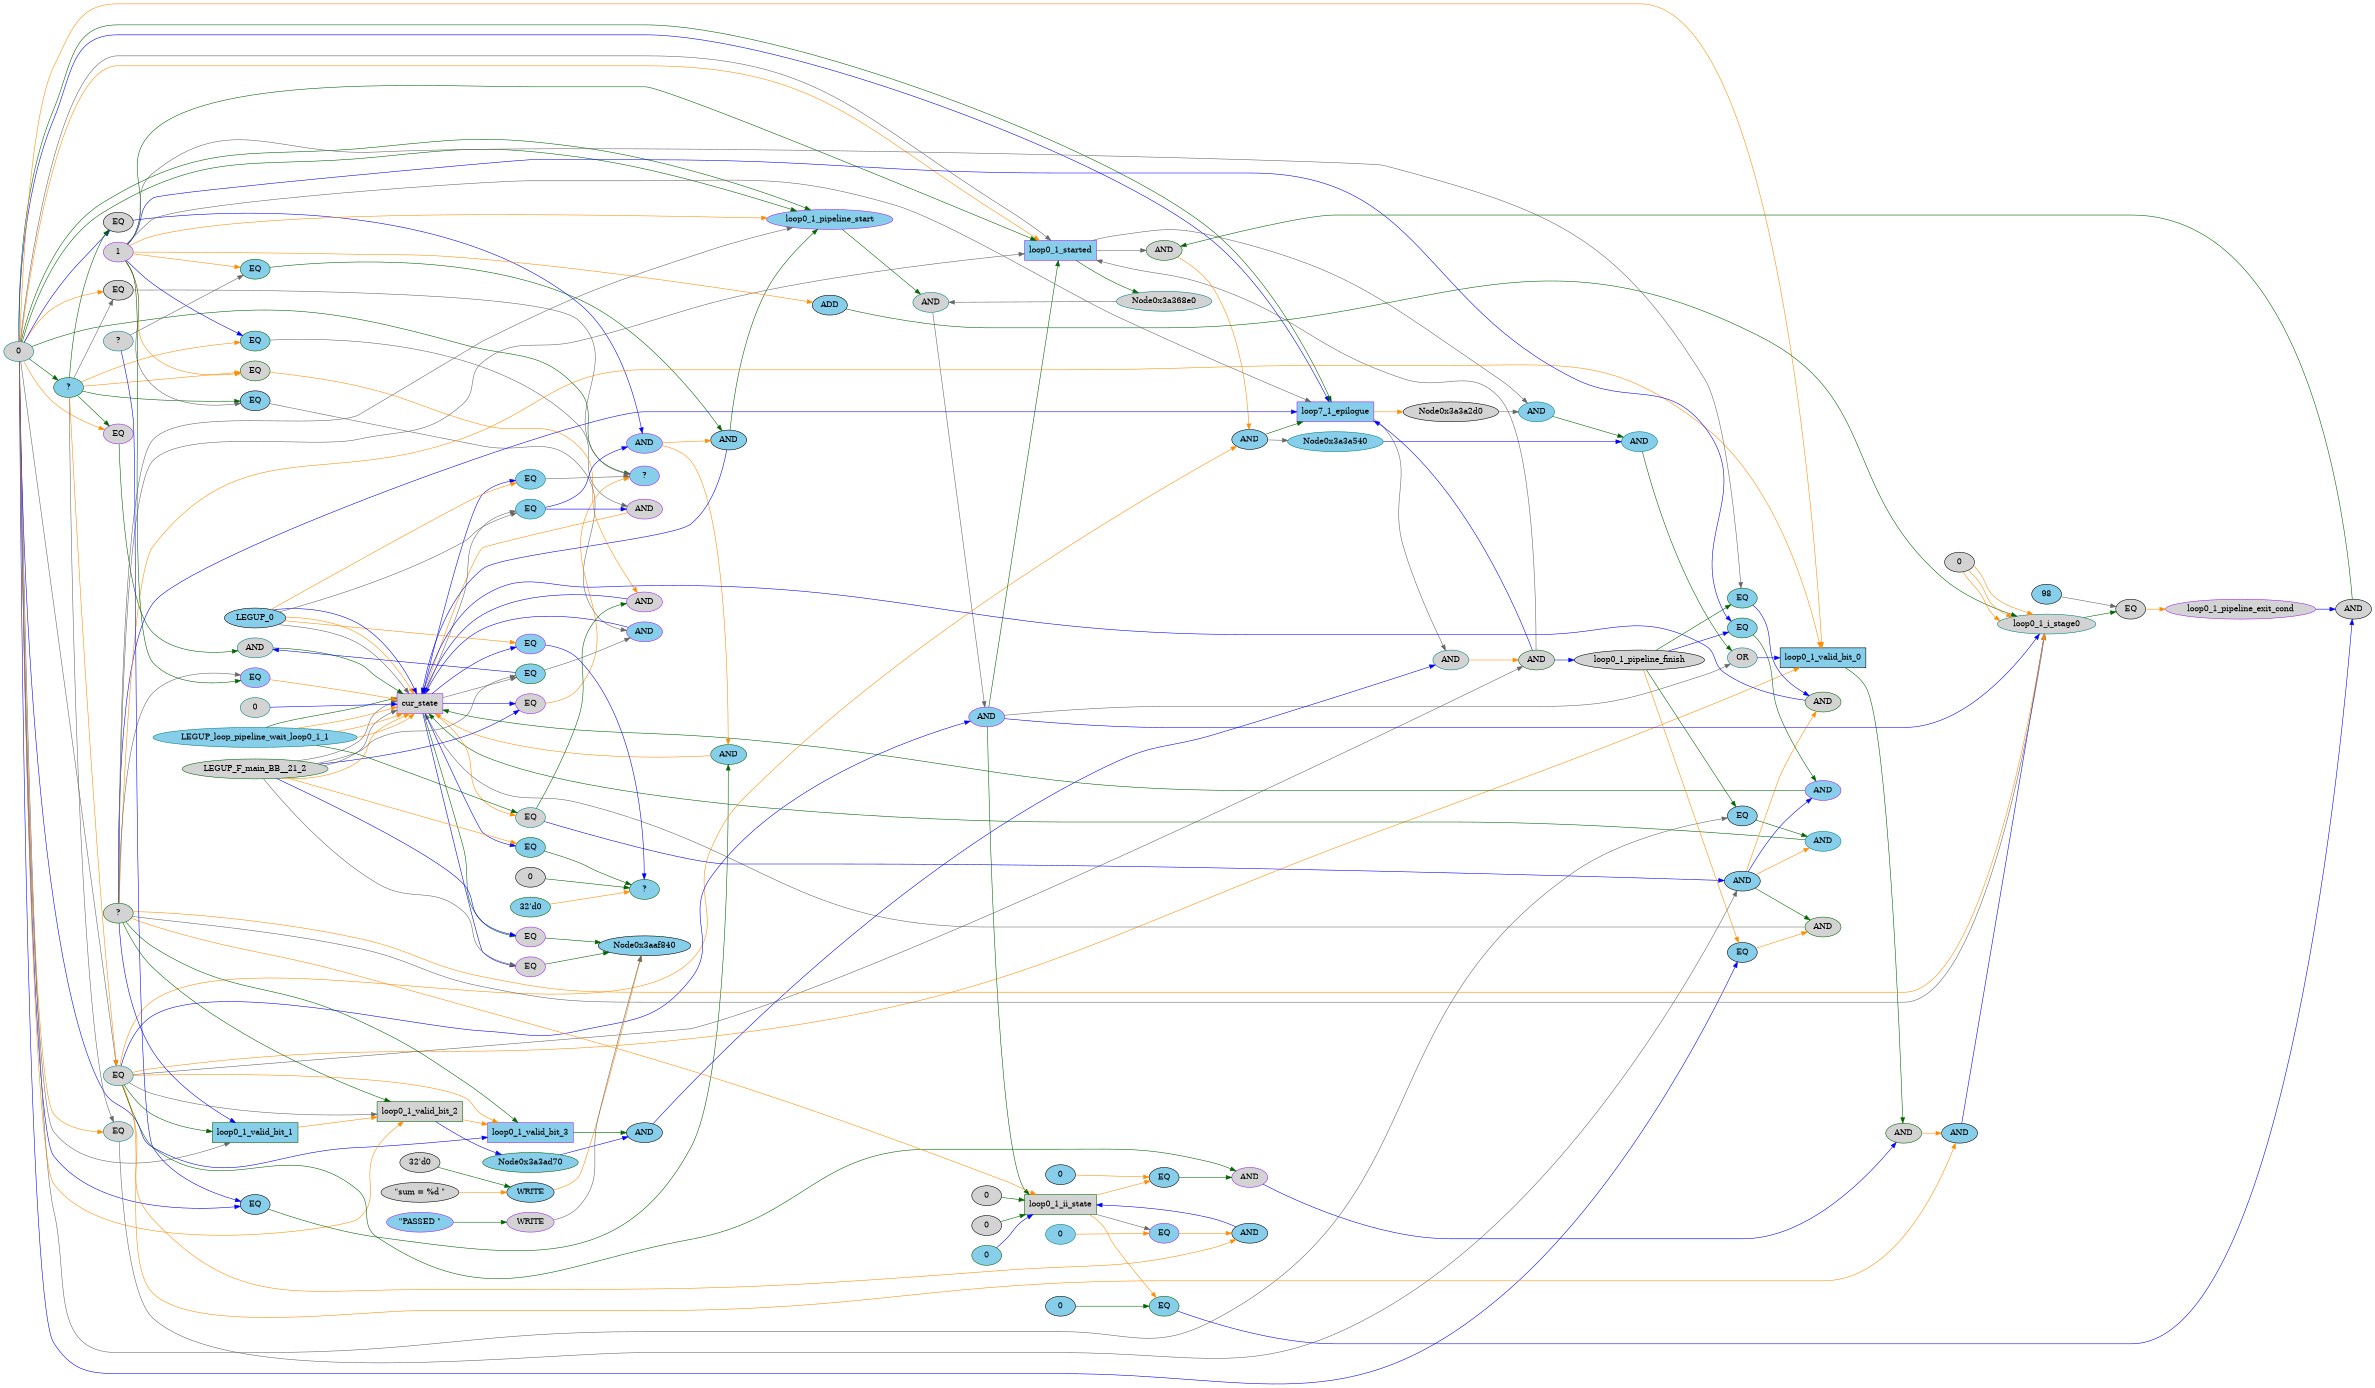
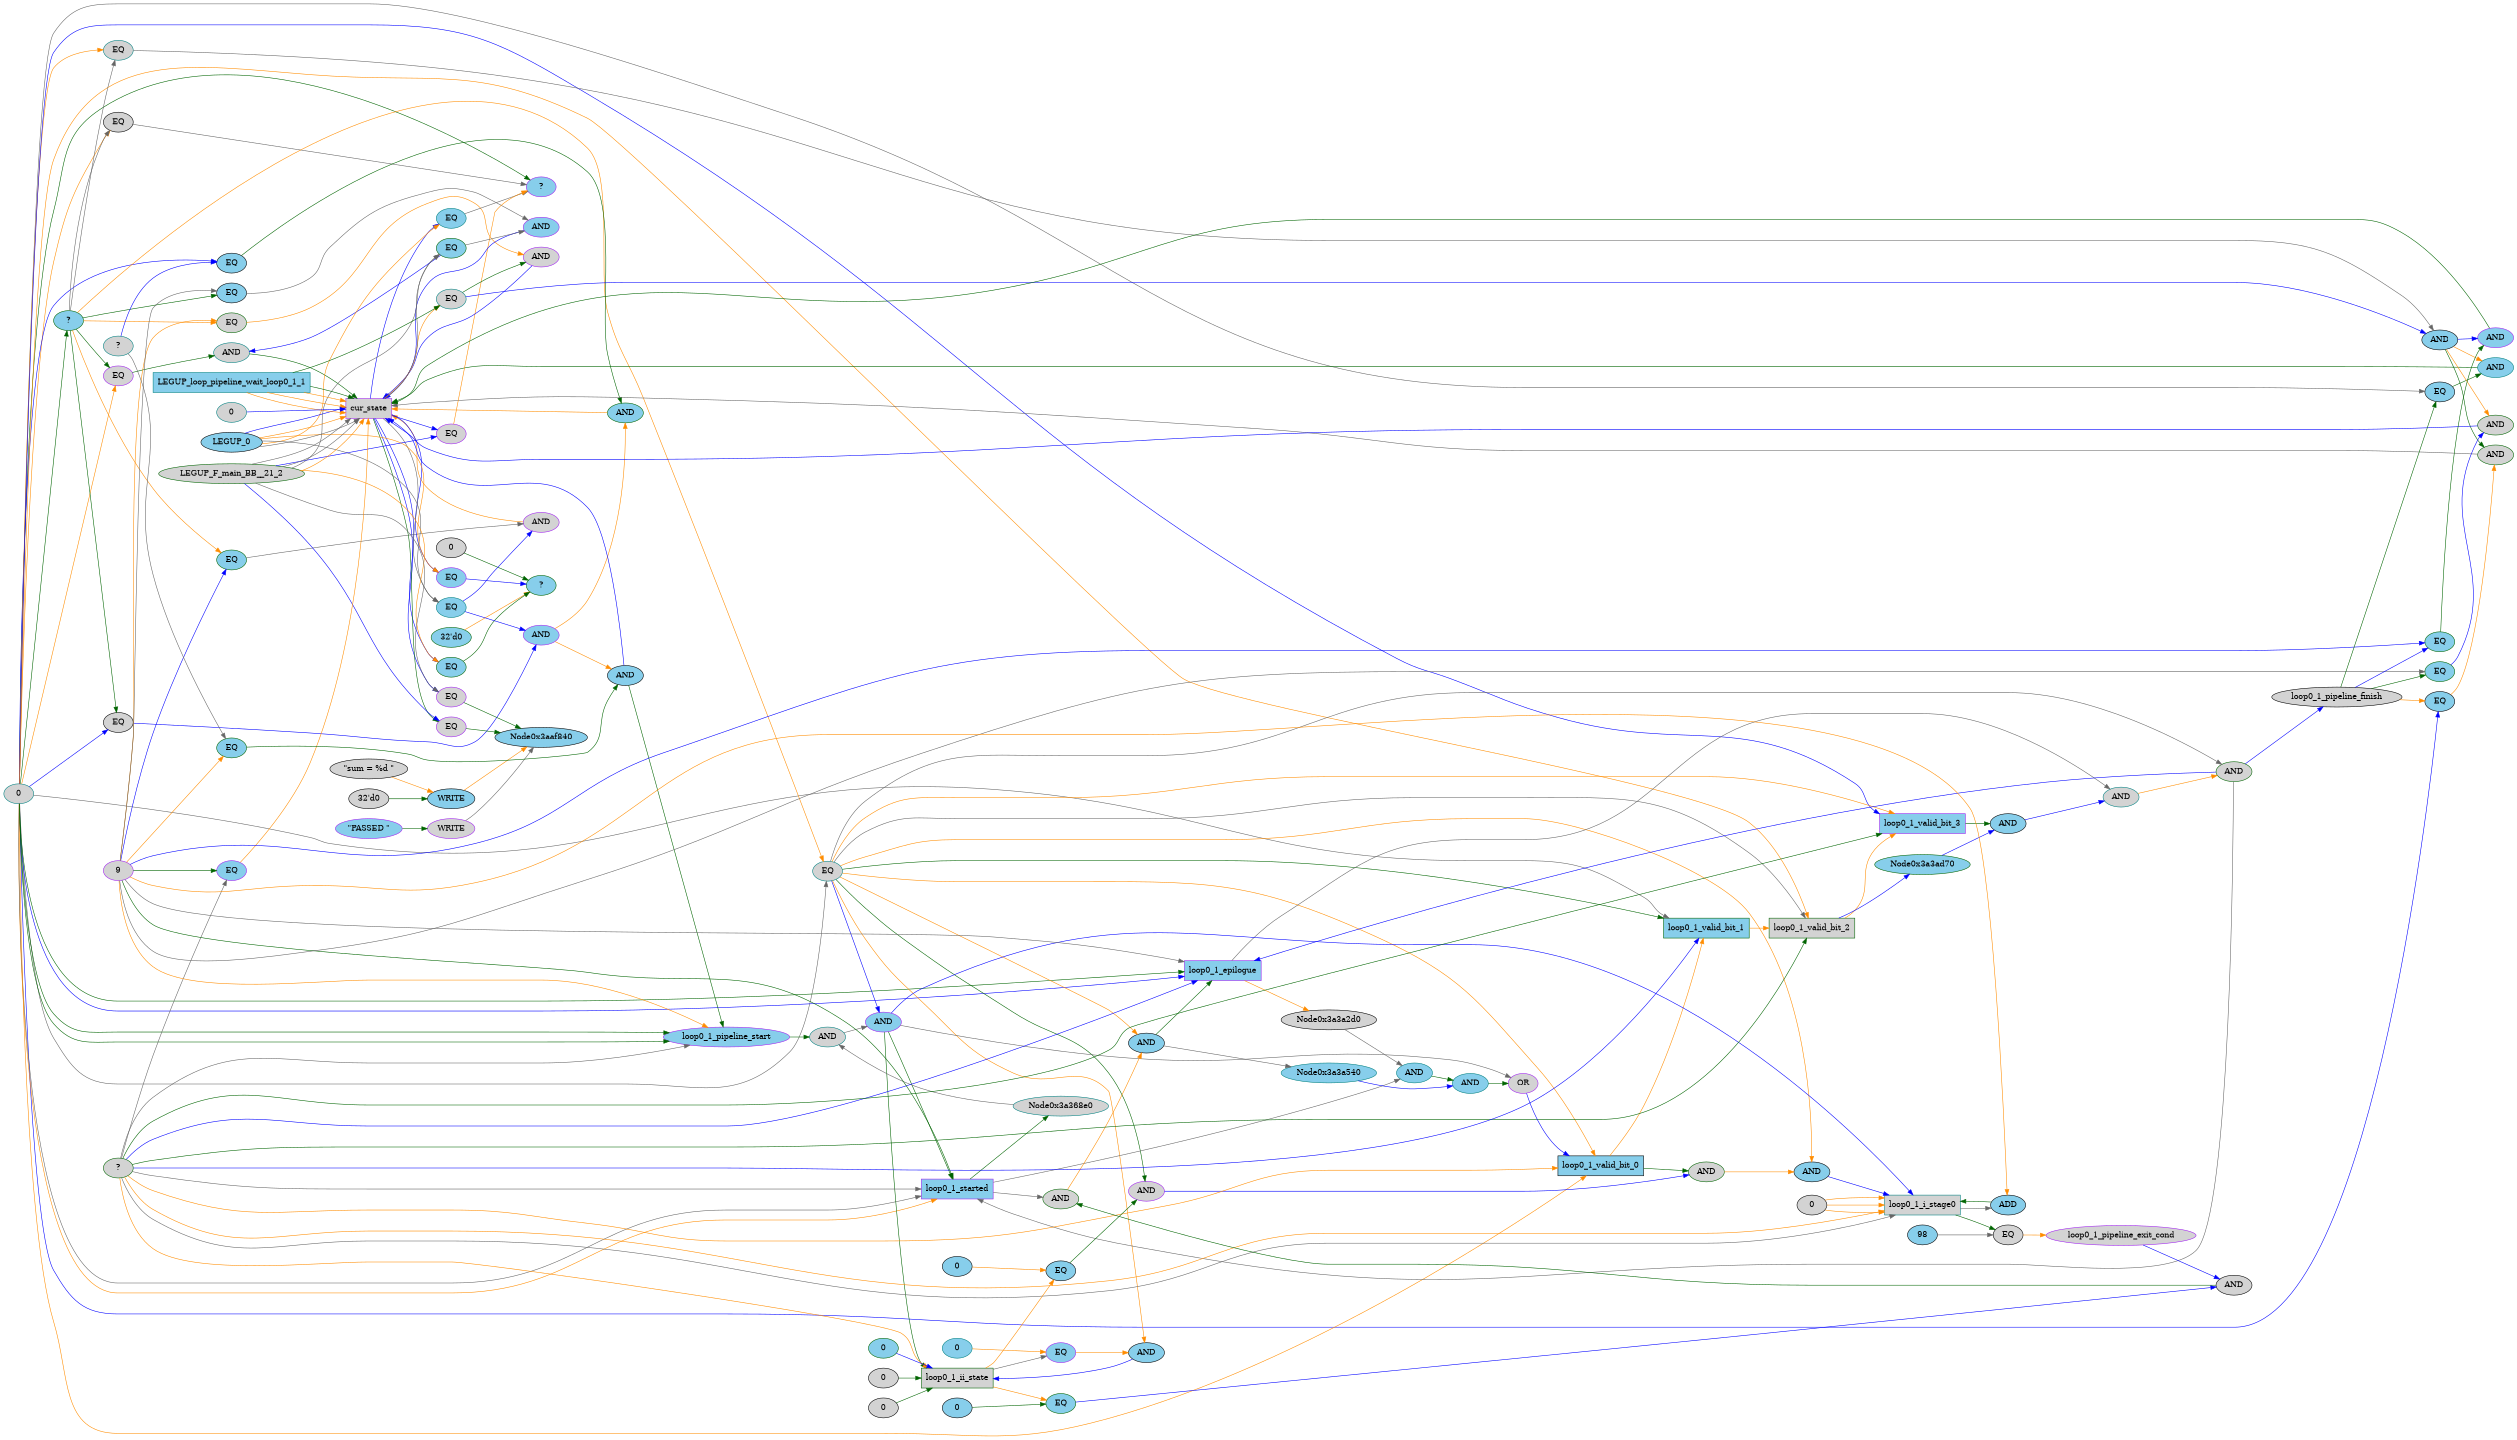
node "1": label "1" -> "9"
node "loop7_1_epilogue": label "loop7_1_epilogue" -> "loop0_1_epilogue"
node "loop0_1_i_stage0": shape ellipse -> box
node "OR": color teal -> purple
node "LEGUP_loop_pipeline_wait_loop0_1_1": shape ellipse -> box
edge "loop0_1_valid_bit_0" -> "loop0_1_valid_bit_1": added
edge "loop0_1_i_stage0" -> "ADD": added
